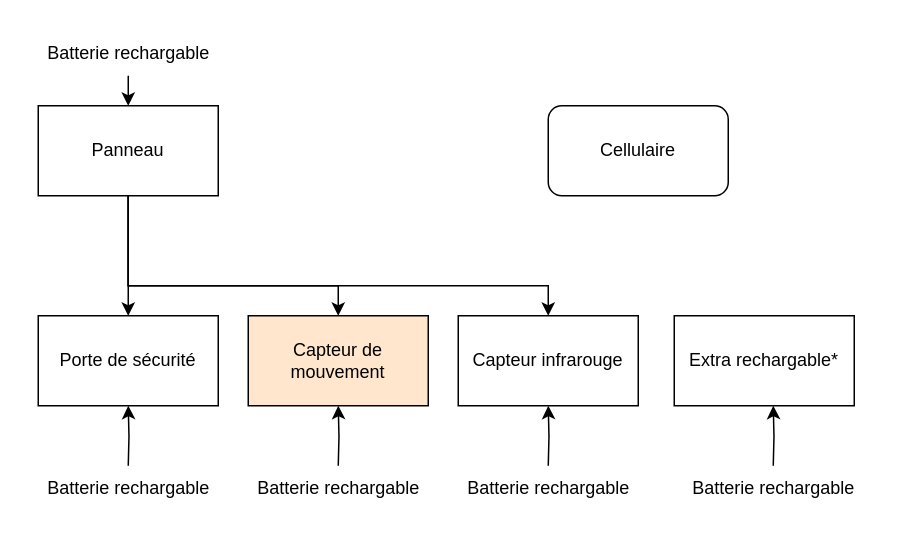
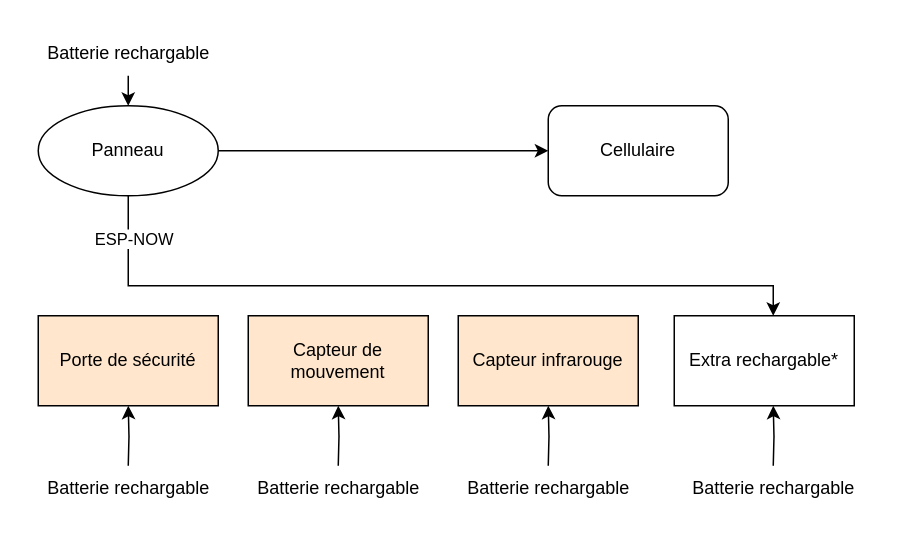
node "Panneau": shape rectangle -> ellipse
edge "Panneau" -> "Extra rechargable*": added, label "ESP-NOW"
edge "Panneau" -> "Porte de sécurité": now "Panneau" -> "Cellulaire"
edge "Panneau" -> "Capteur de mouvement": removed
edge "Panneau" -> "Capteur infrarouge": removed
node "Porte de sécurité": fillcolor #ffffff -> #ffe6cc
node "Capteur infrarouge": fillcolor #ffffff -> #ffe6cc
